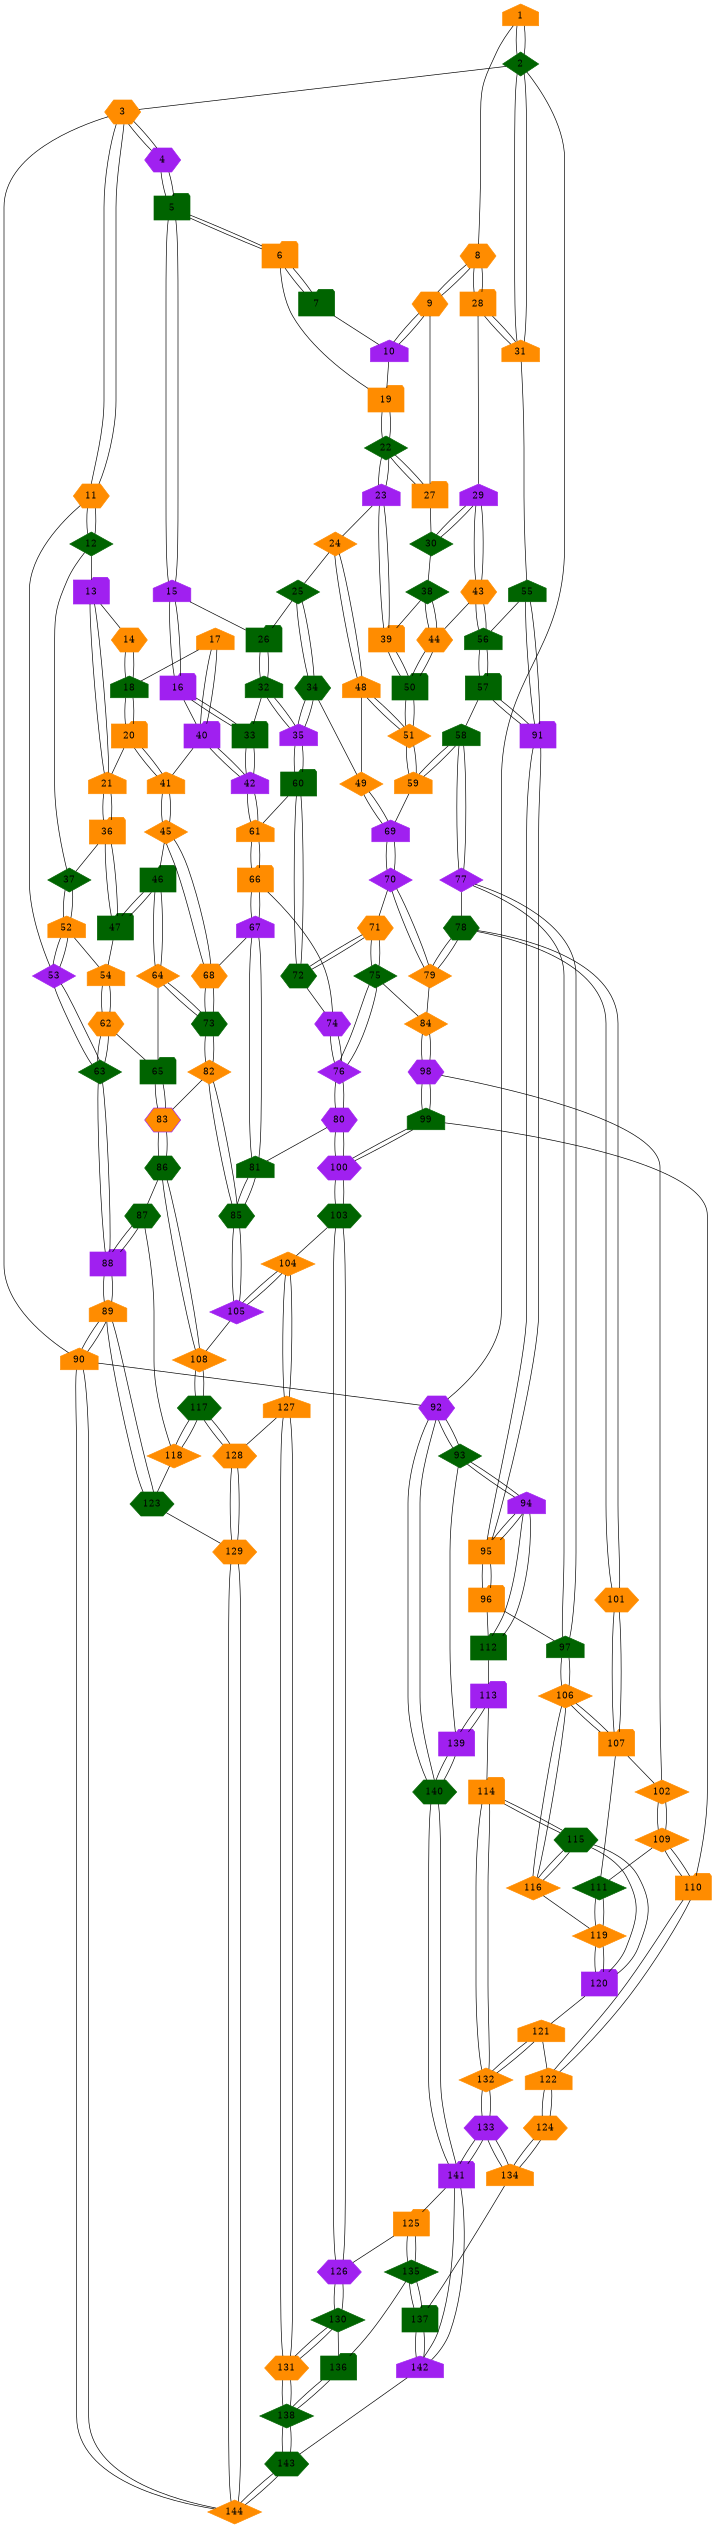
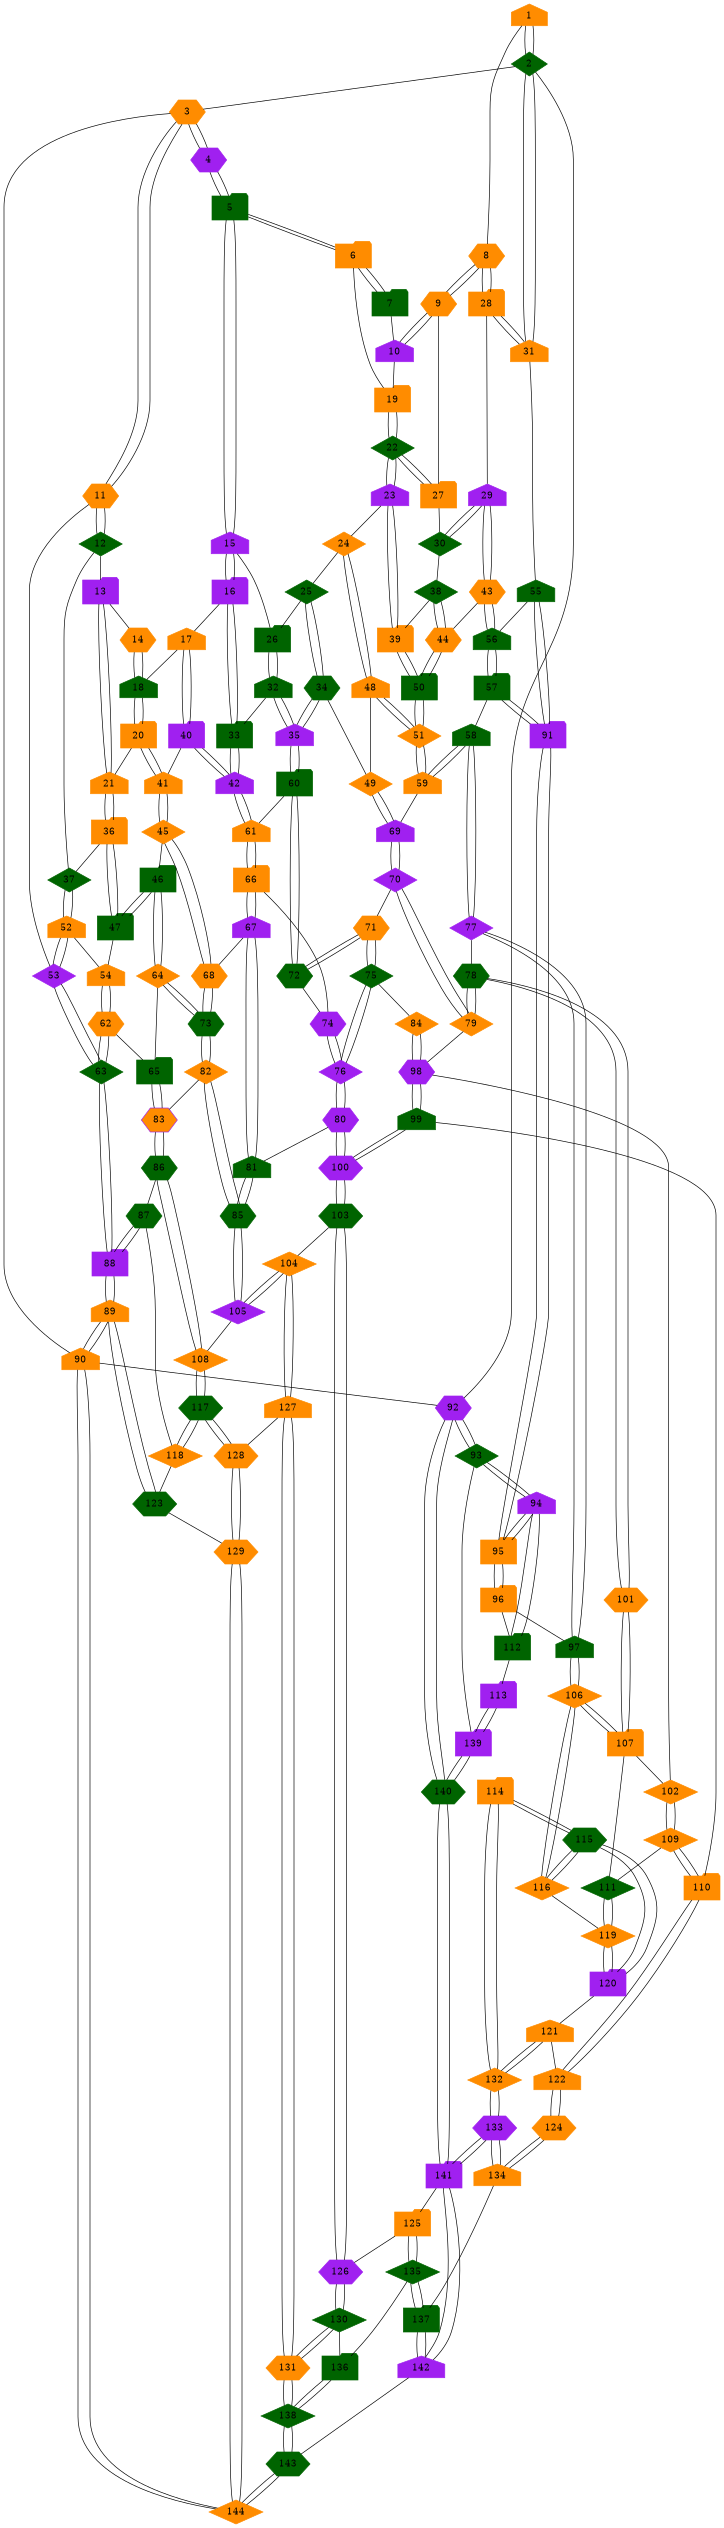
edge "16" -- "40": now "16" -- "17"
edge "79" -- "84": now "79" -- "98"
edge "113" -- "114": removed
